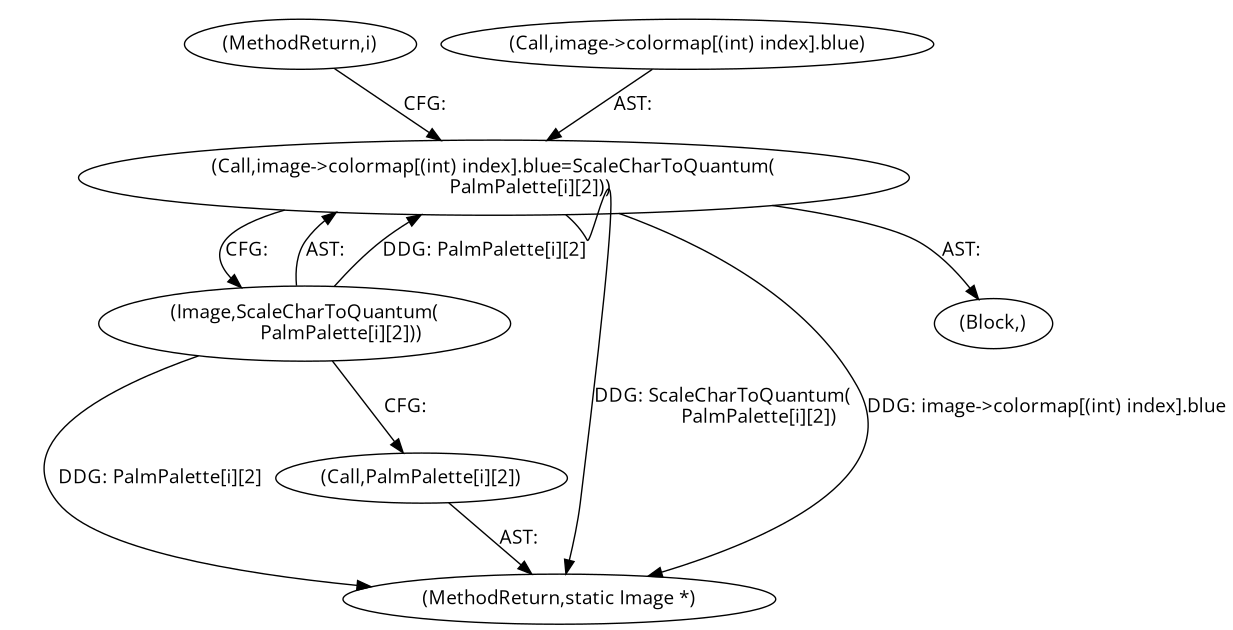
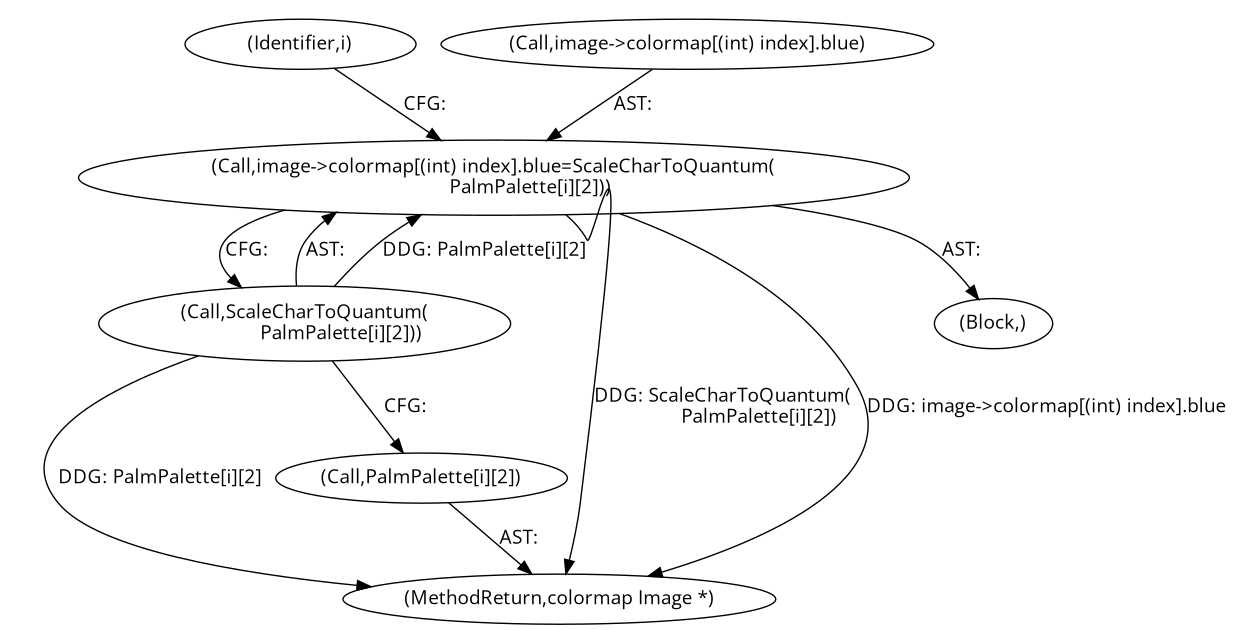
node "(MethodReturn,i)": label "(MethodReturn,i)" -> "(Identifier,i)"
node "(Image,ScaleCharToQuantum( PalmPalette[i][2]))": label "(Image,ScaleCharToQuantum( PalmPalette[i][2]))" -> "(Call,ScaleCharToQuantum( PalmPalette[i][2]))"
node "(MethodReturn,static Image *)": label "(MethodReturn,static Image *)" -> "(MethodReturn,colormap Image *)"
